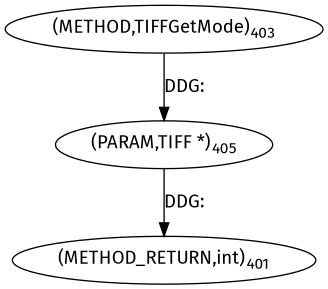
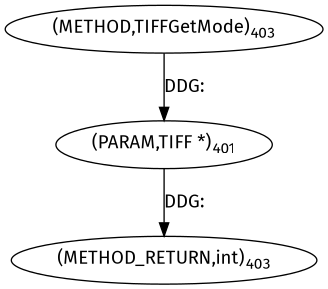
node "(PARAM,TIFF *)": text "405" -> "401"
node "(METHOD_RETURN,int)": text "401" -> "403"
